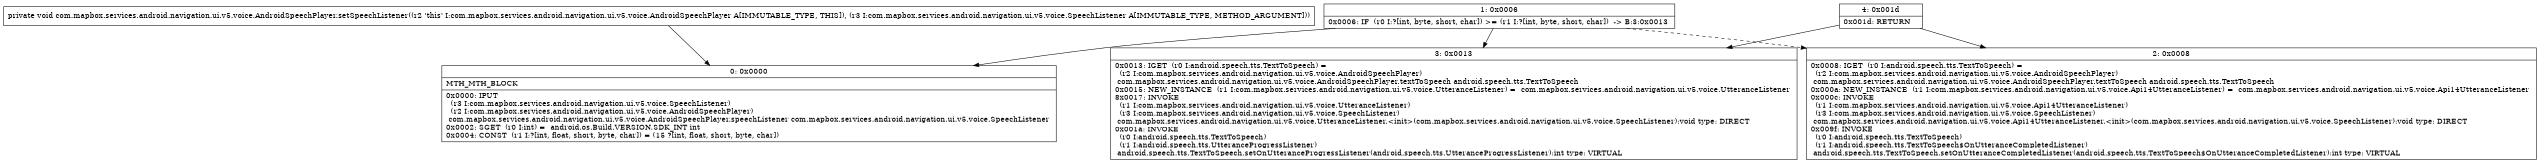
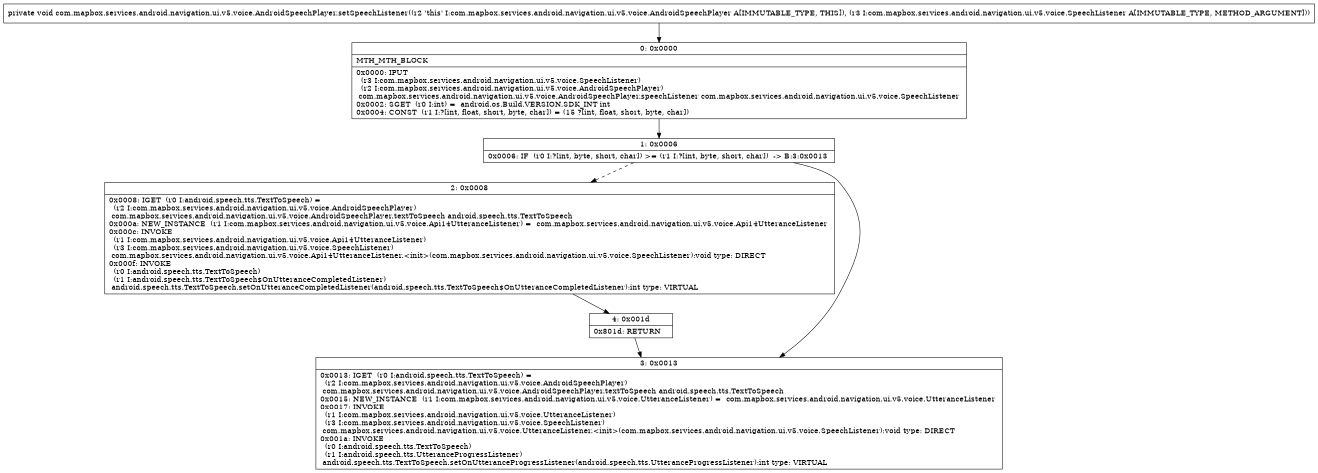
node "4: 0x001d": text "0x001d: RETURN" -> "0x801d: RETURN"
edge "4: 0x001d" -> "2: 0x0008": reversed
edge "1: 0x0006" -> "0: 0x0000": reversed
node "3: 0x0013": text "8x0017: INVOKE" -> "0x0017: INVOKE"
node "2: 0x0008": text "0x009f: INVOKE" -> "0x000f: INVOKE"
